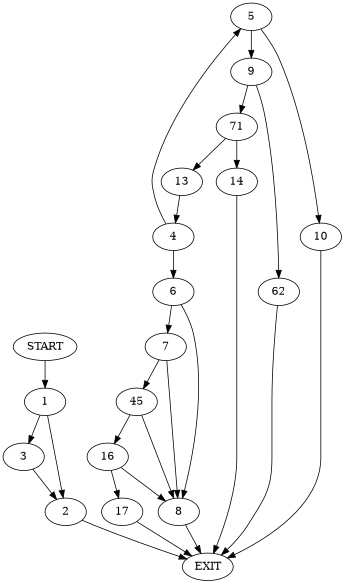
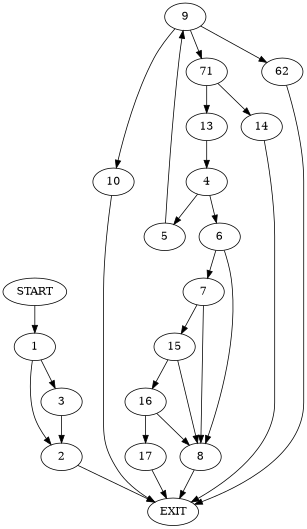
edge "5" -> "10": now "9" -> "10"
node "45": label "45" -> "15"
